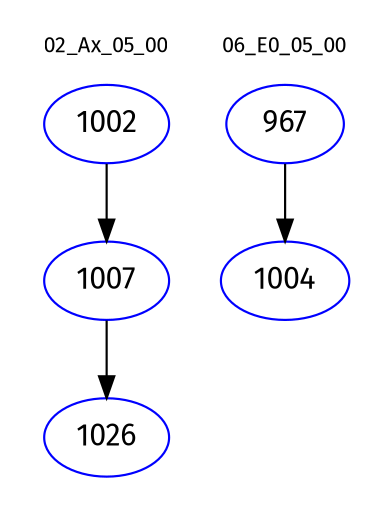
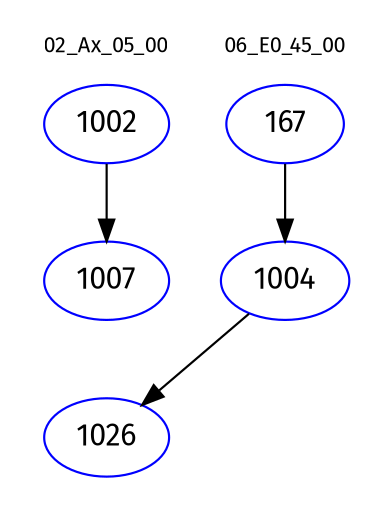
cluster "06_E0_05_00": label "06_E0_05_00" -> "06_E0_45_00"
node "967": label "967" -> "167"
edge "1007" -> "1026": now "1004" -> "1026"
